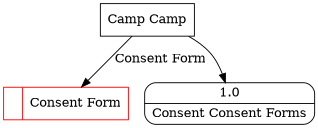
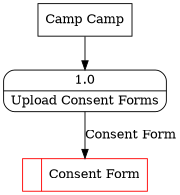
edge "Camp Camp" -> "Consent Form": now "1.0" -> "Consent Form"
node "1.0": text "Consent Consent Forms" -> "Upload Consent Forms"
